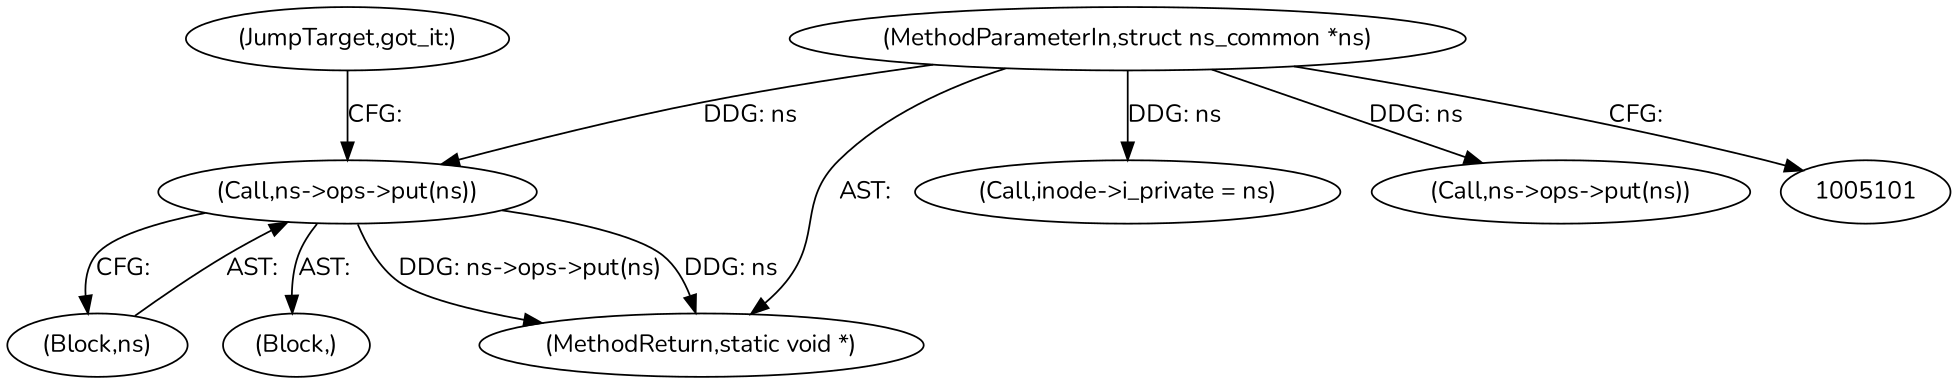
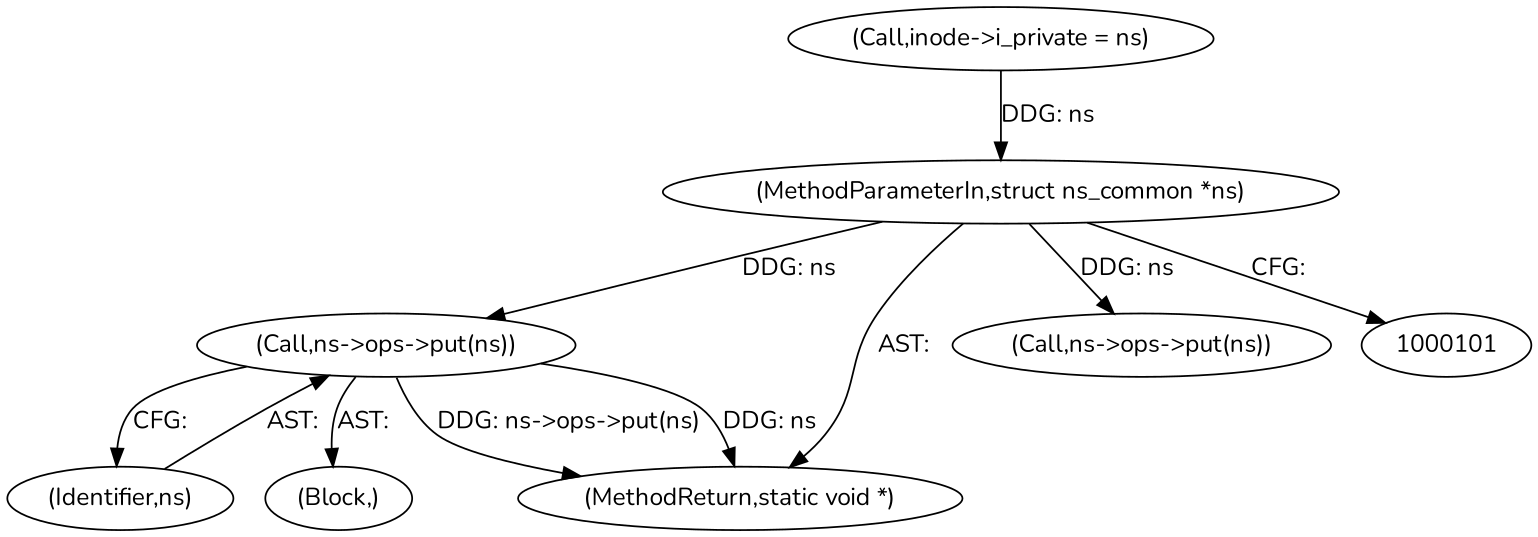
node "(JumpTarget,got_it:)": removed
edge "(MethodParameterIn,struct ns_common *ns)" -> "(Call,inode->i_private = ns)": reversed
node "1005101": label "1005101" -> "1000101"
node "(Block,ns)": label "(Block,ns)" -> "(Identifier,ns)"
